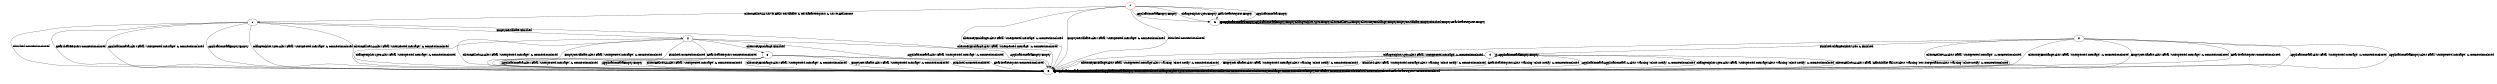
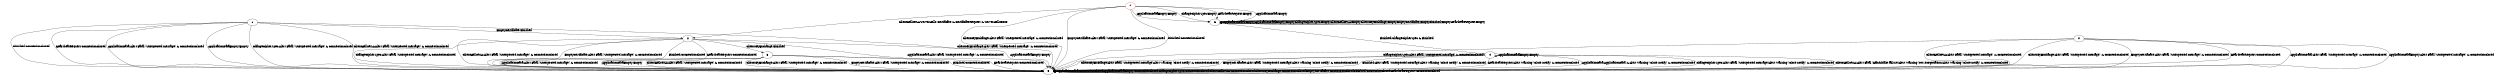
edge "7" -> "1": now "7" -> "2"
edge "0" -> "4": now "6" -> "4"
